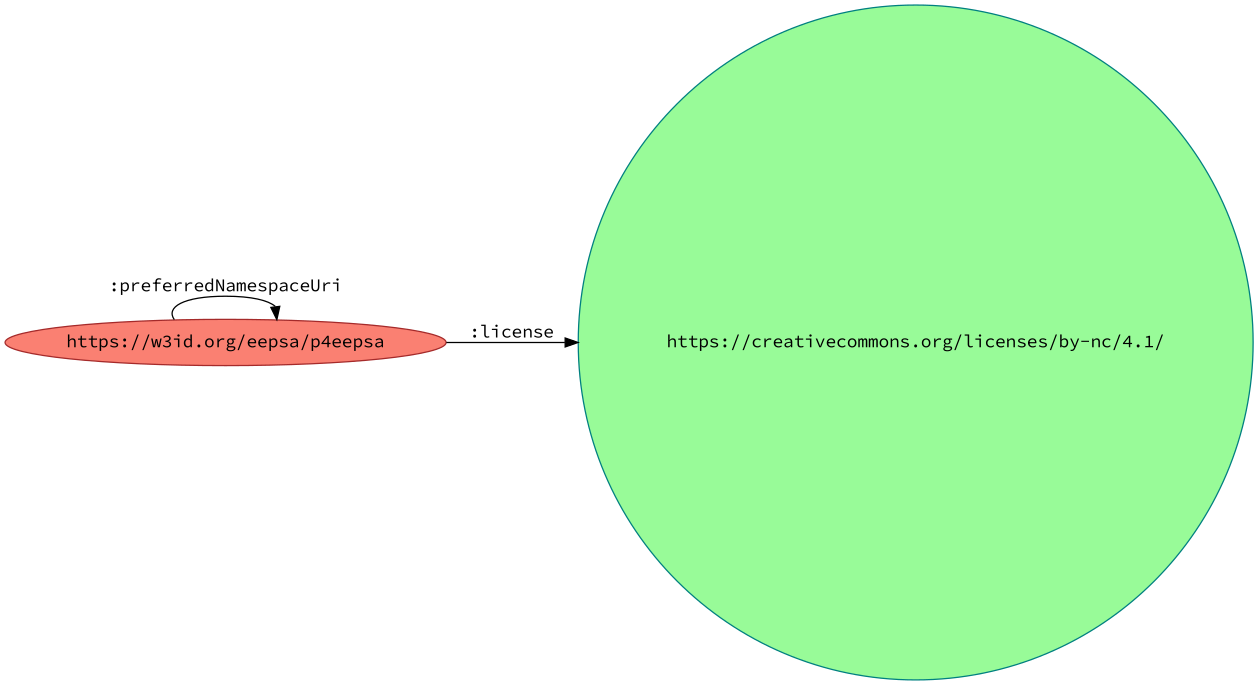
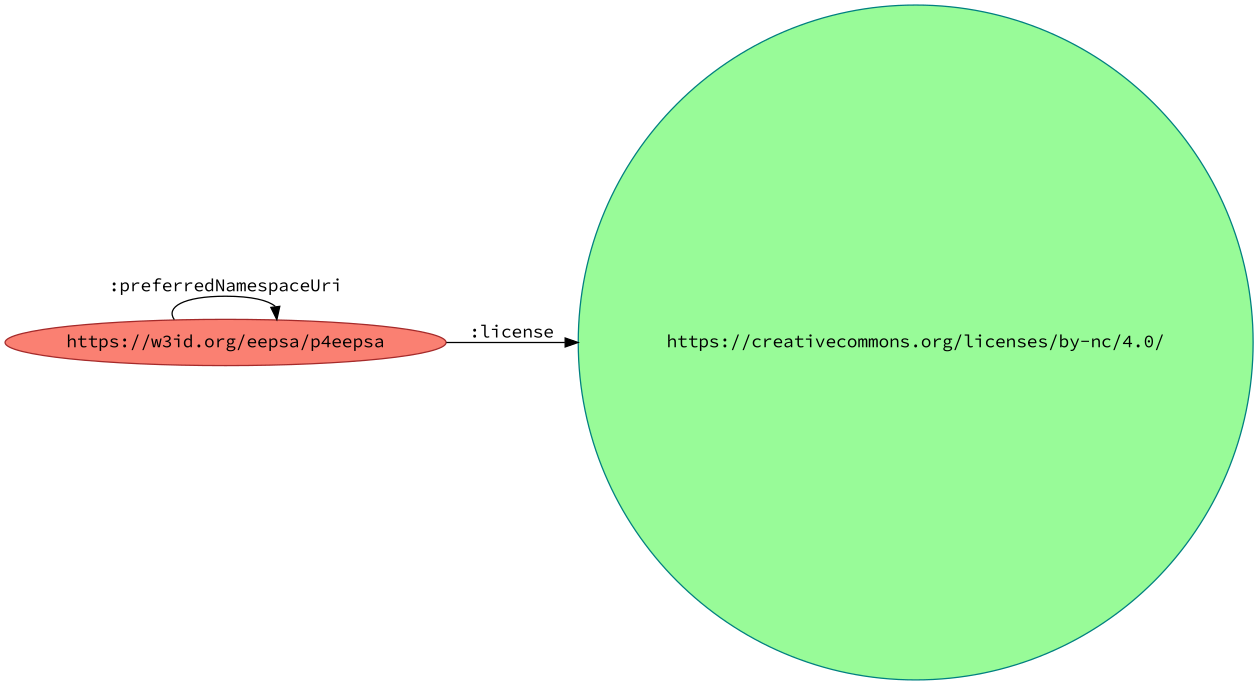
node "https://creativecommons.org/licenses/by-nc/4.1/": label "https://creativecommons.org/licenses/by-nc/4.1/" -> "https://creativecommons.org/licenses/by-nc/4.0/"
